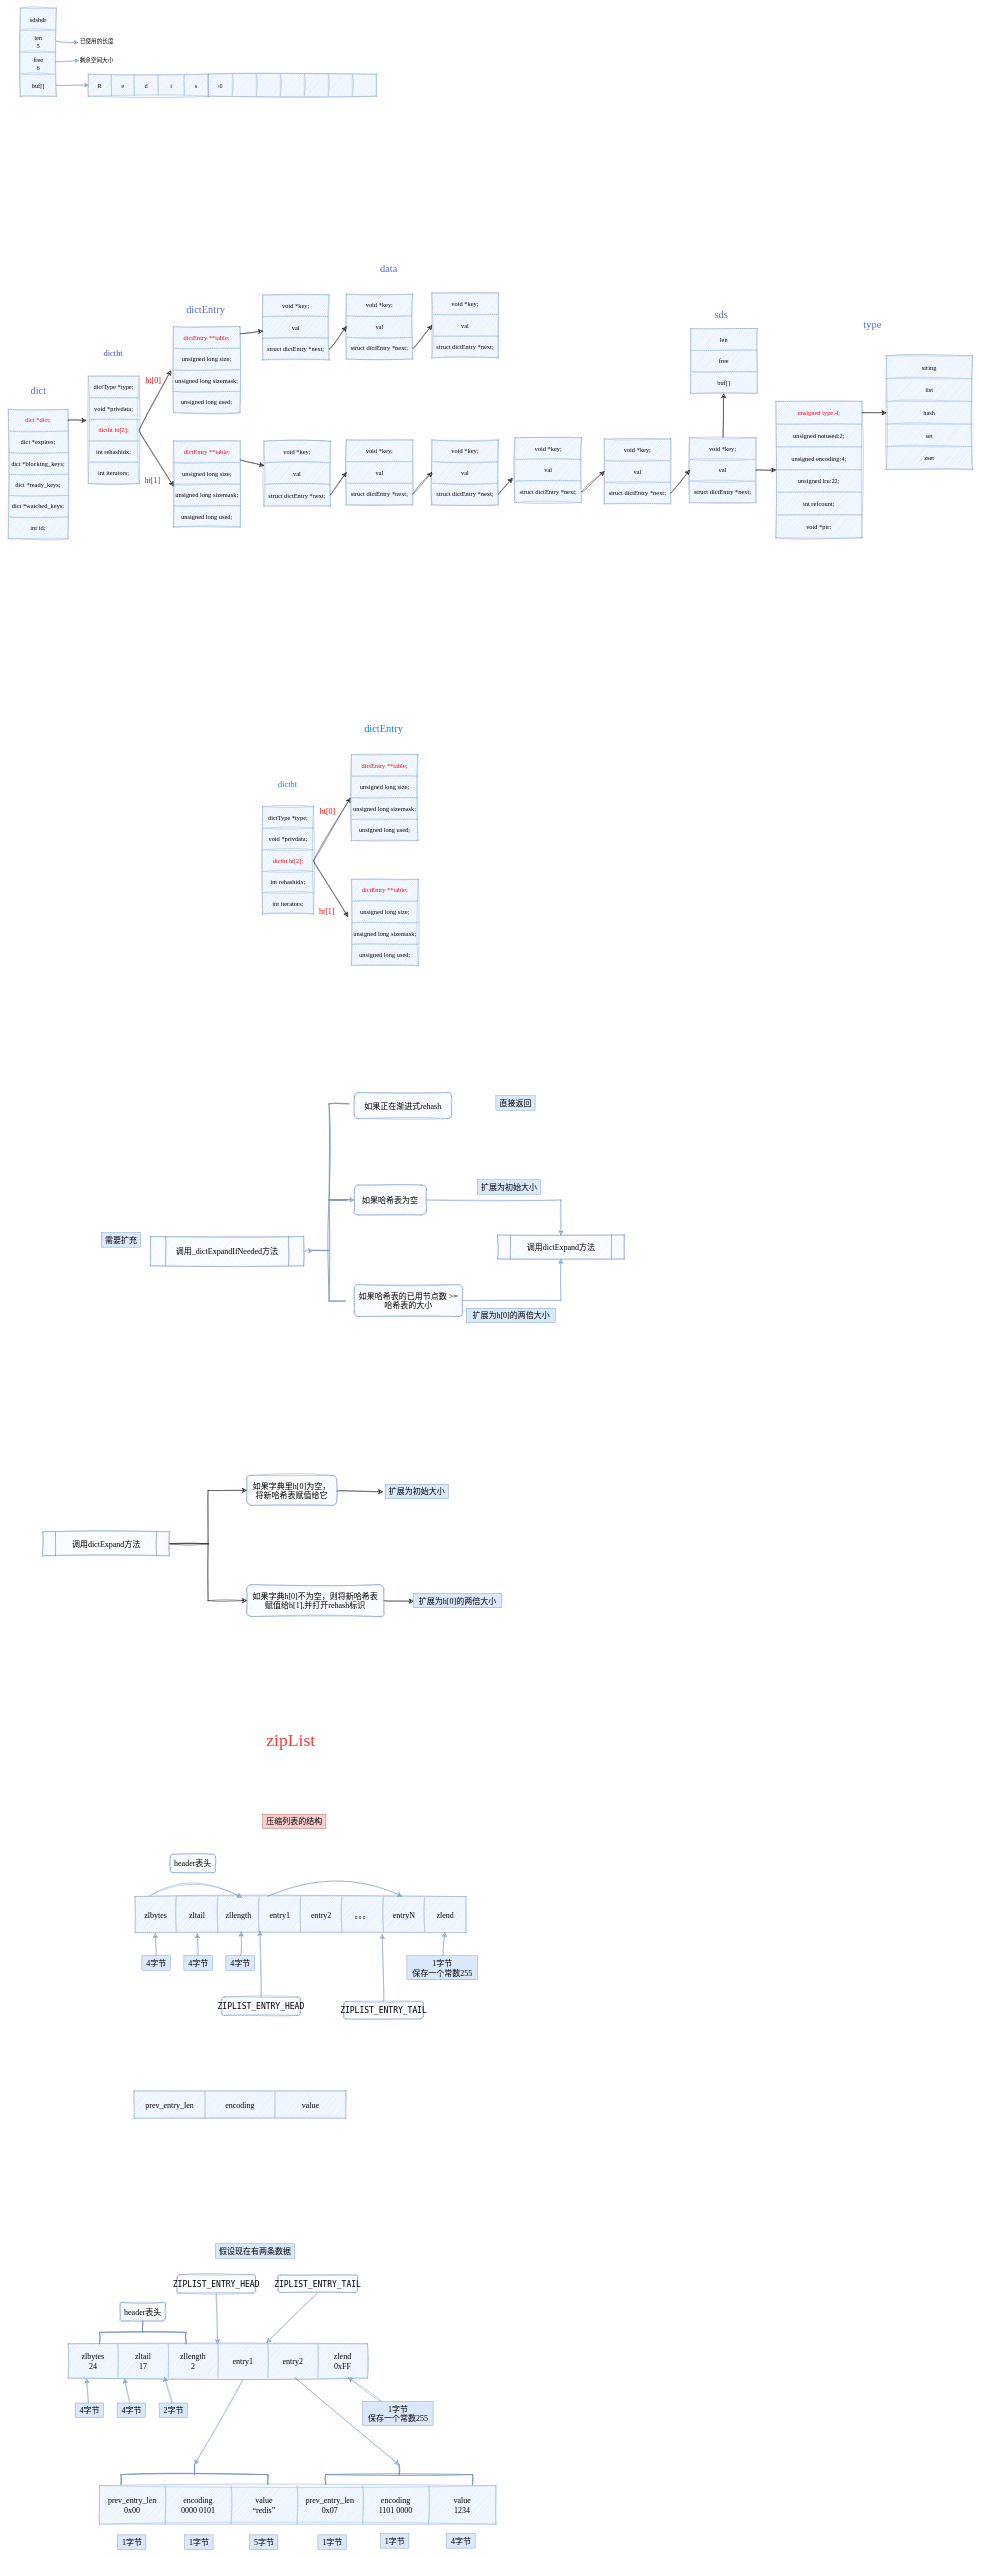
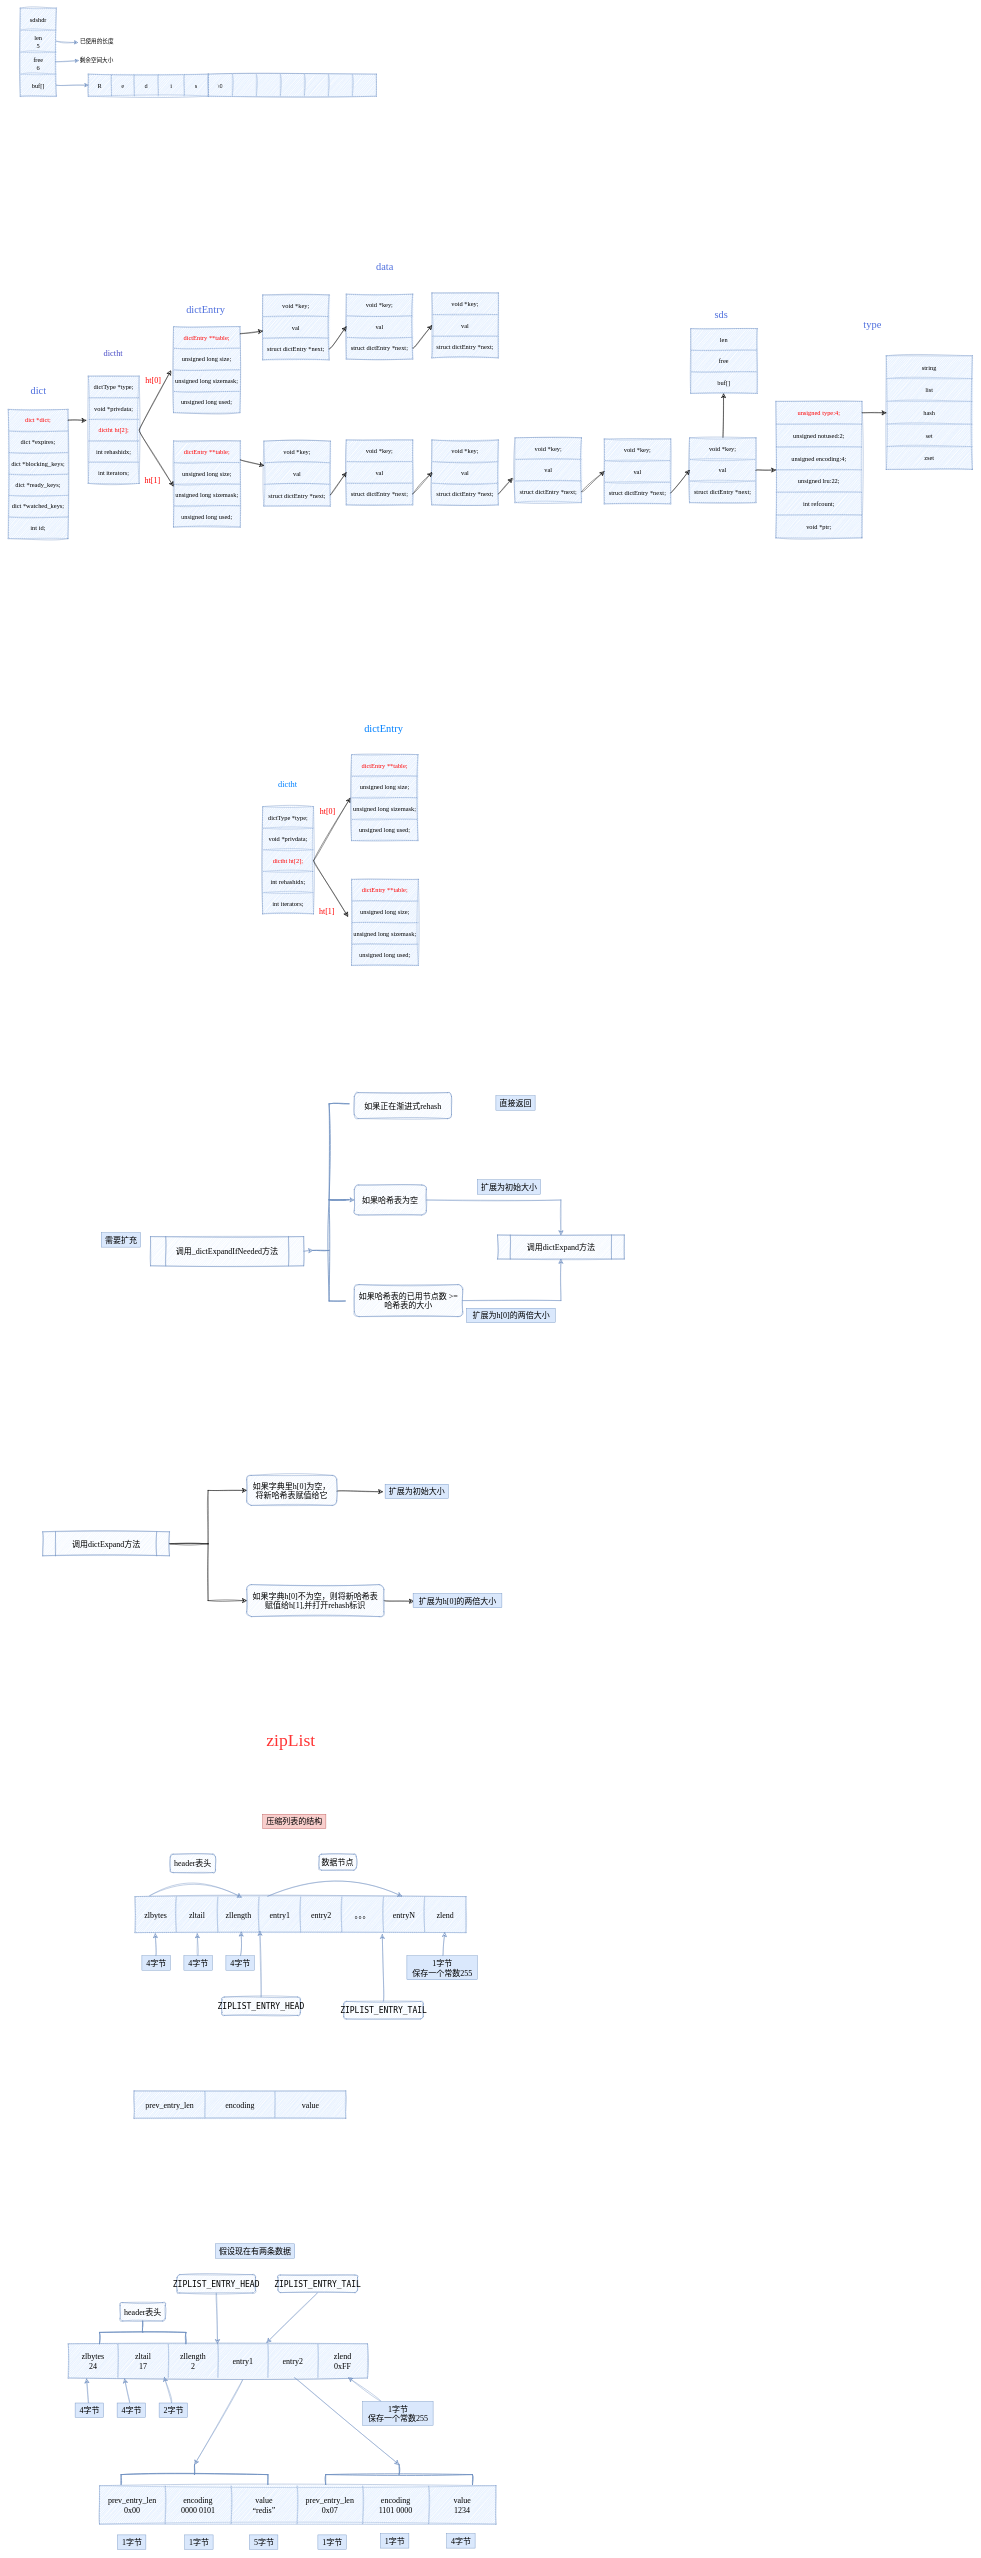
node "data": moved (389, 268) -> (385, 266)
node "数据节点": added
